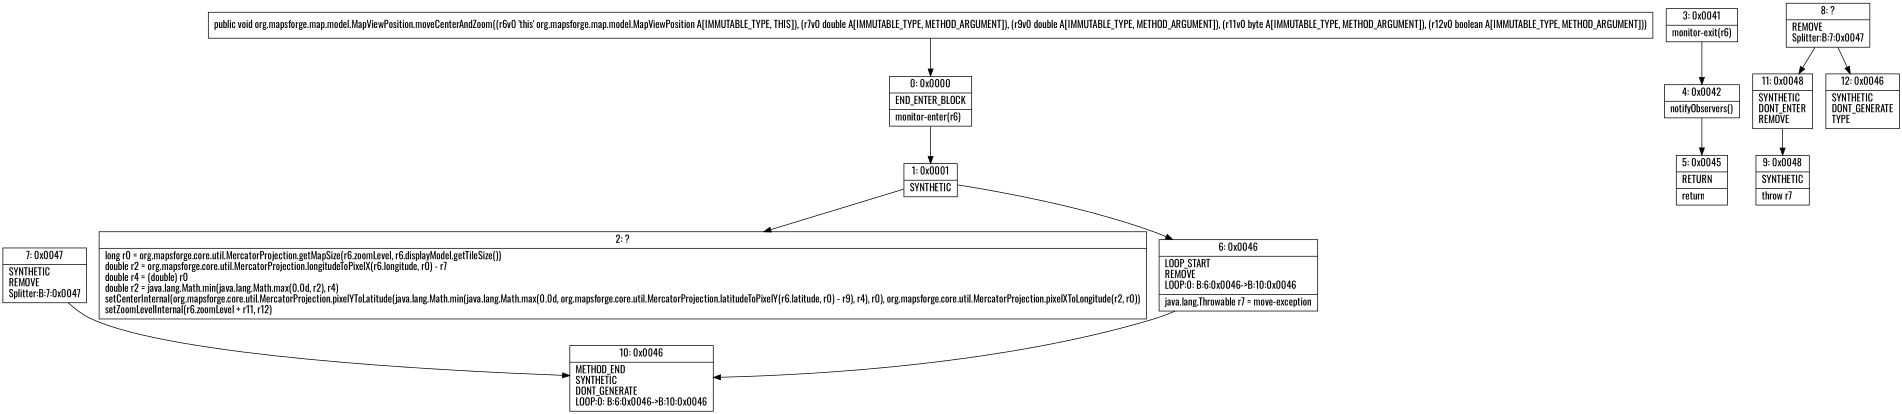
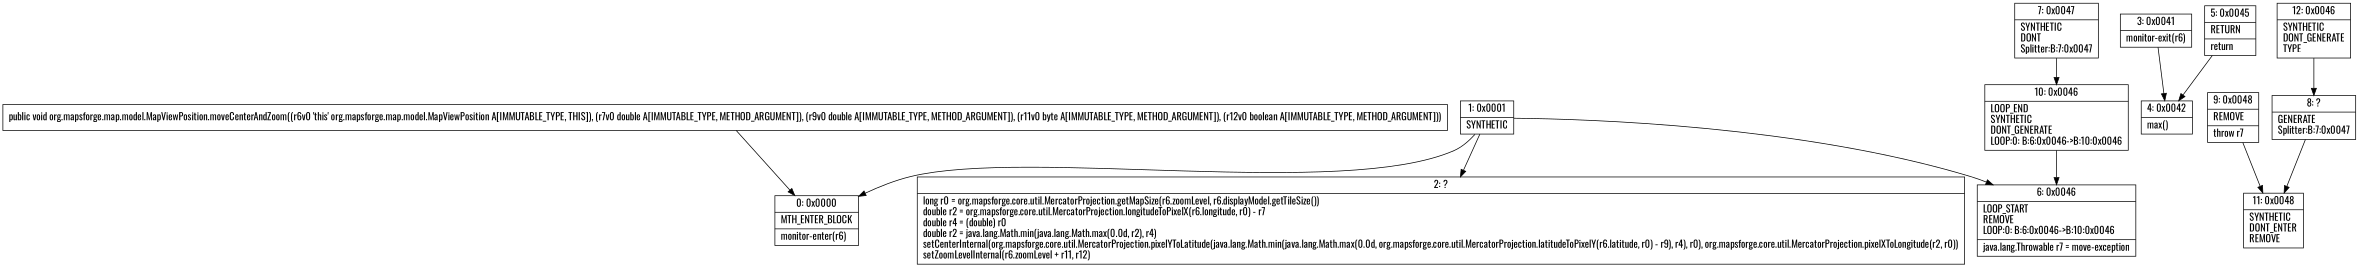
node "8: ?": text "REMOVE" -> "GENERATE"
edge "8: ?" -> "12: 0x0046": reversed
node "0: 0x0000": text "END_ENTER_BLOCK" -> "MTH_ENTER_BLOCK"
node "4: 0x0042": text "notifyObservers()" -> "max()"
edge "4: 0x0042" -> "5: 0x0045": reversed
edge "11: 0x0048" -> "9: 0x0048": reversed
edge "0: 0x0000" -> "1: 0x0001": reversed
node "9: 0x0048": text "SYNTHETIC" -> "REMOVE"
node "7: 0x0047": text "REMOVE" -> "DONT"
edge "6: 0x0046" -> "10: 0x0046": reversed
node "10: 0x0046": text "METHOD_END" -> "LOOP_END"
